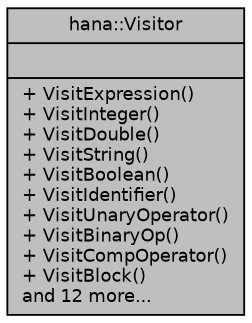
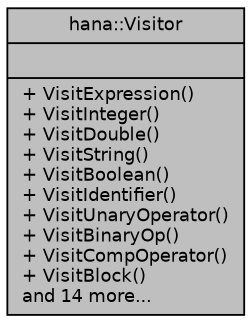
node "hana::Visitor": text "and 12 more..." -> "and 14 more..."
